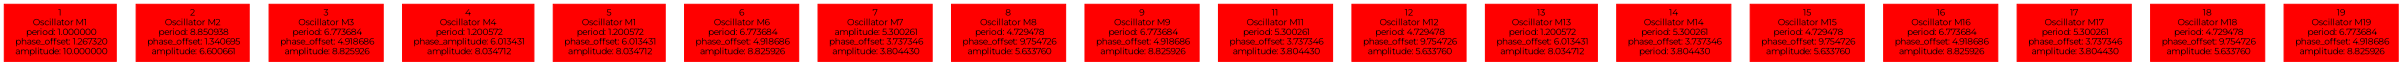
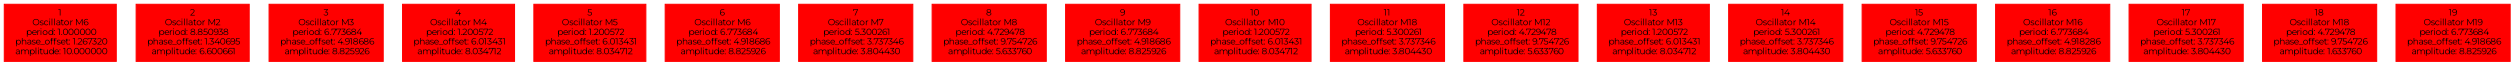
node "1": text "Oscillator M1" -> "Oscillator M6"
node "5": text "Oscillator M1" -> "Oscillator M5"
node "11": text "Oscillator M11" -> "Oscillator M18"
node "7": text "amplitude: 5.300261" -> "period: 5.300261"
node "10": added
node "4": text "phase_amplitude: 6.013431" -> "phase_offset: 6.013431"
node "16": text "phase_offset: 4.918686" -> "phase_offset: 4.918286"
node "14": text "period: 3.804430" -> "amplitude: 3.804430"
node "18": text "amplitude: 5.633760" -> "amplitude: 1.633760"
